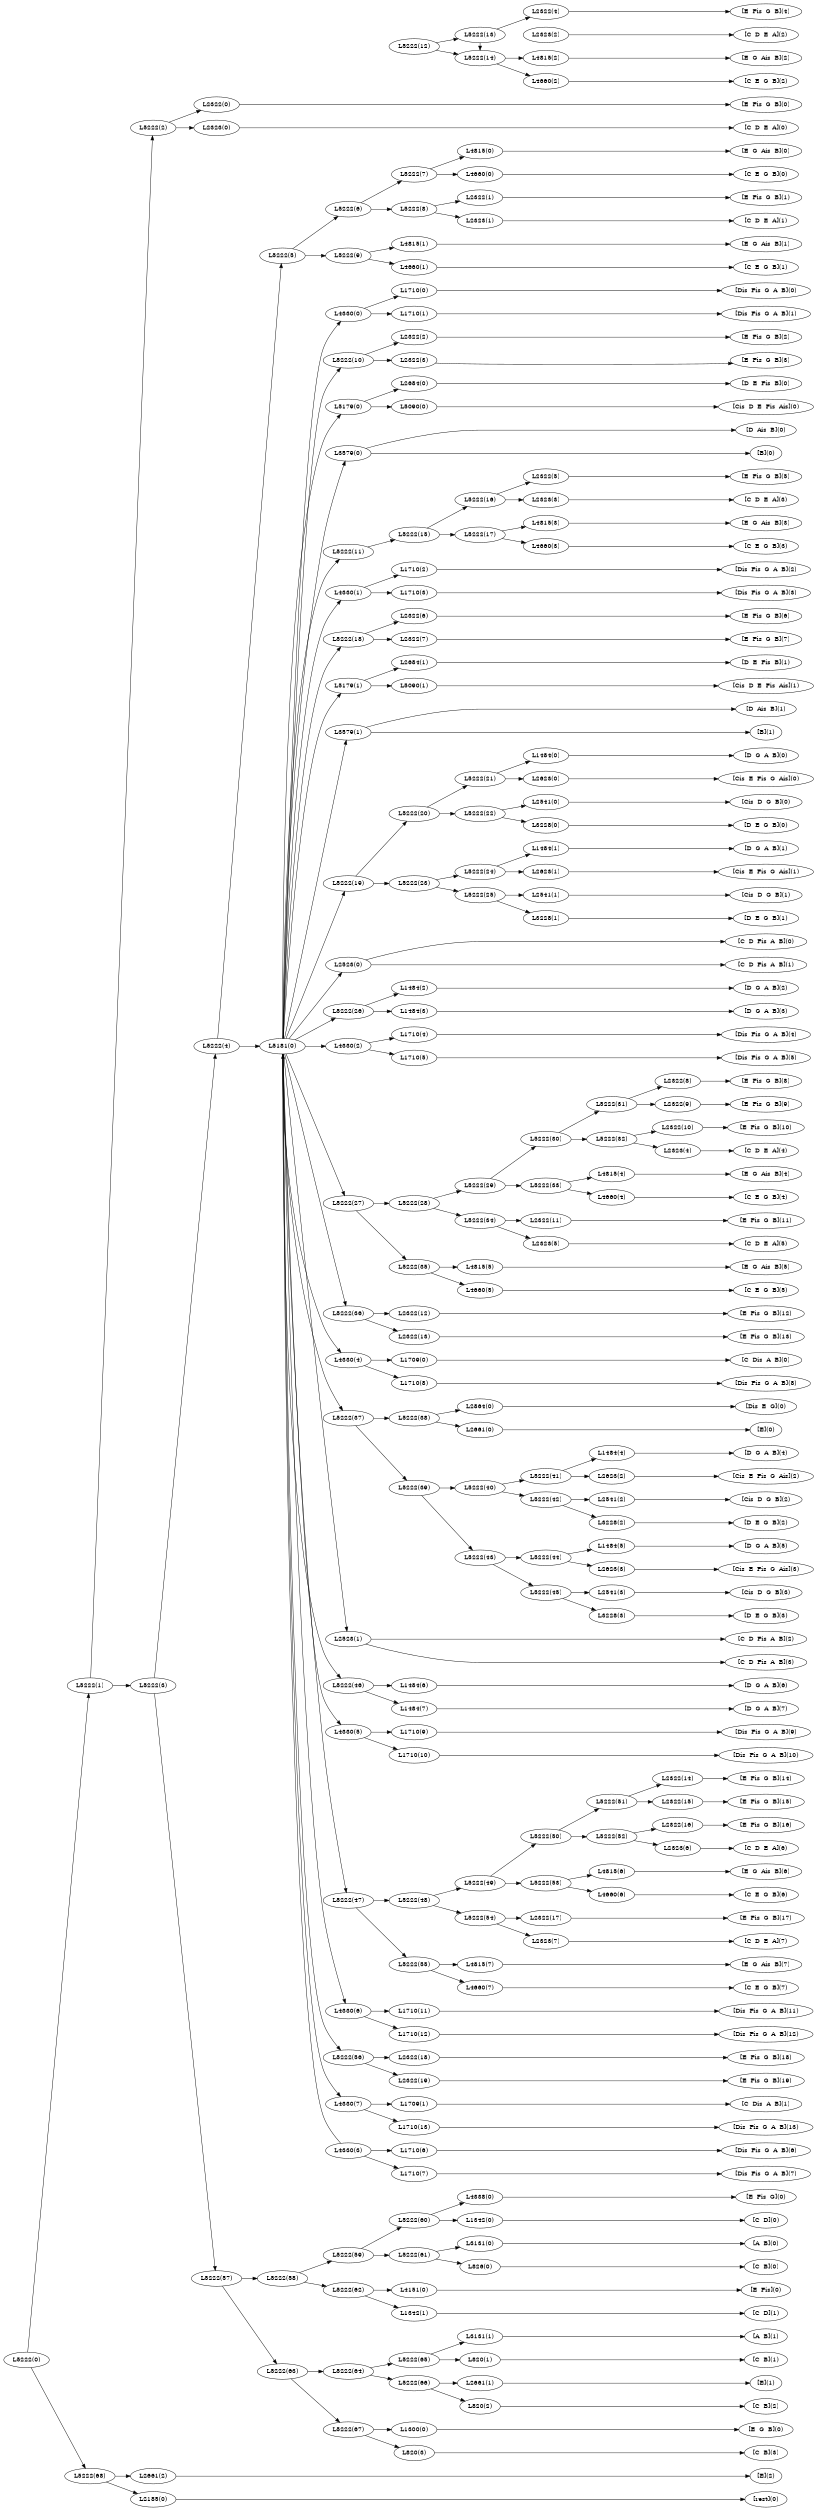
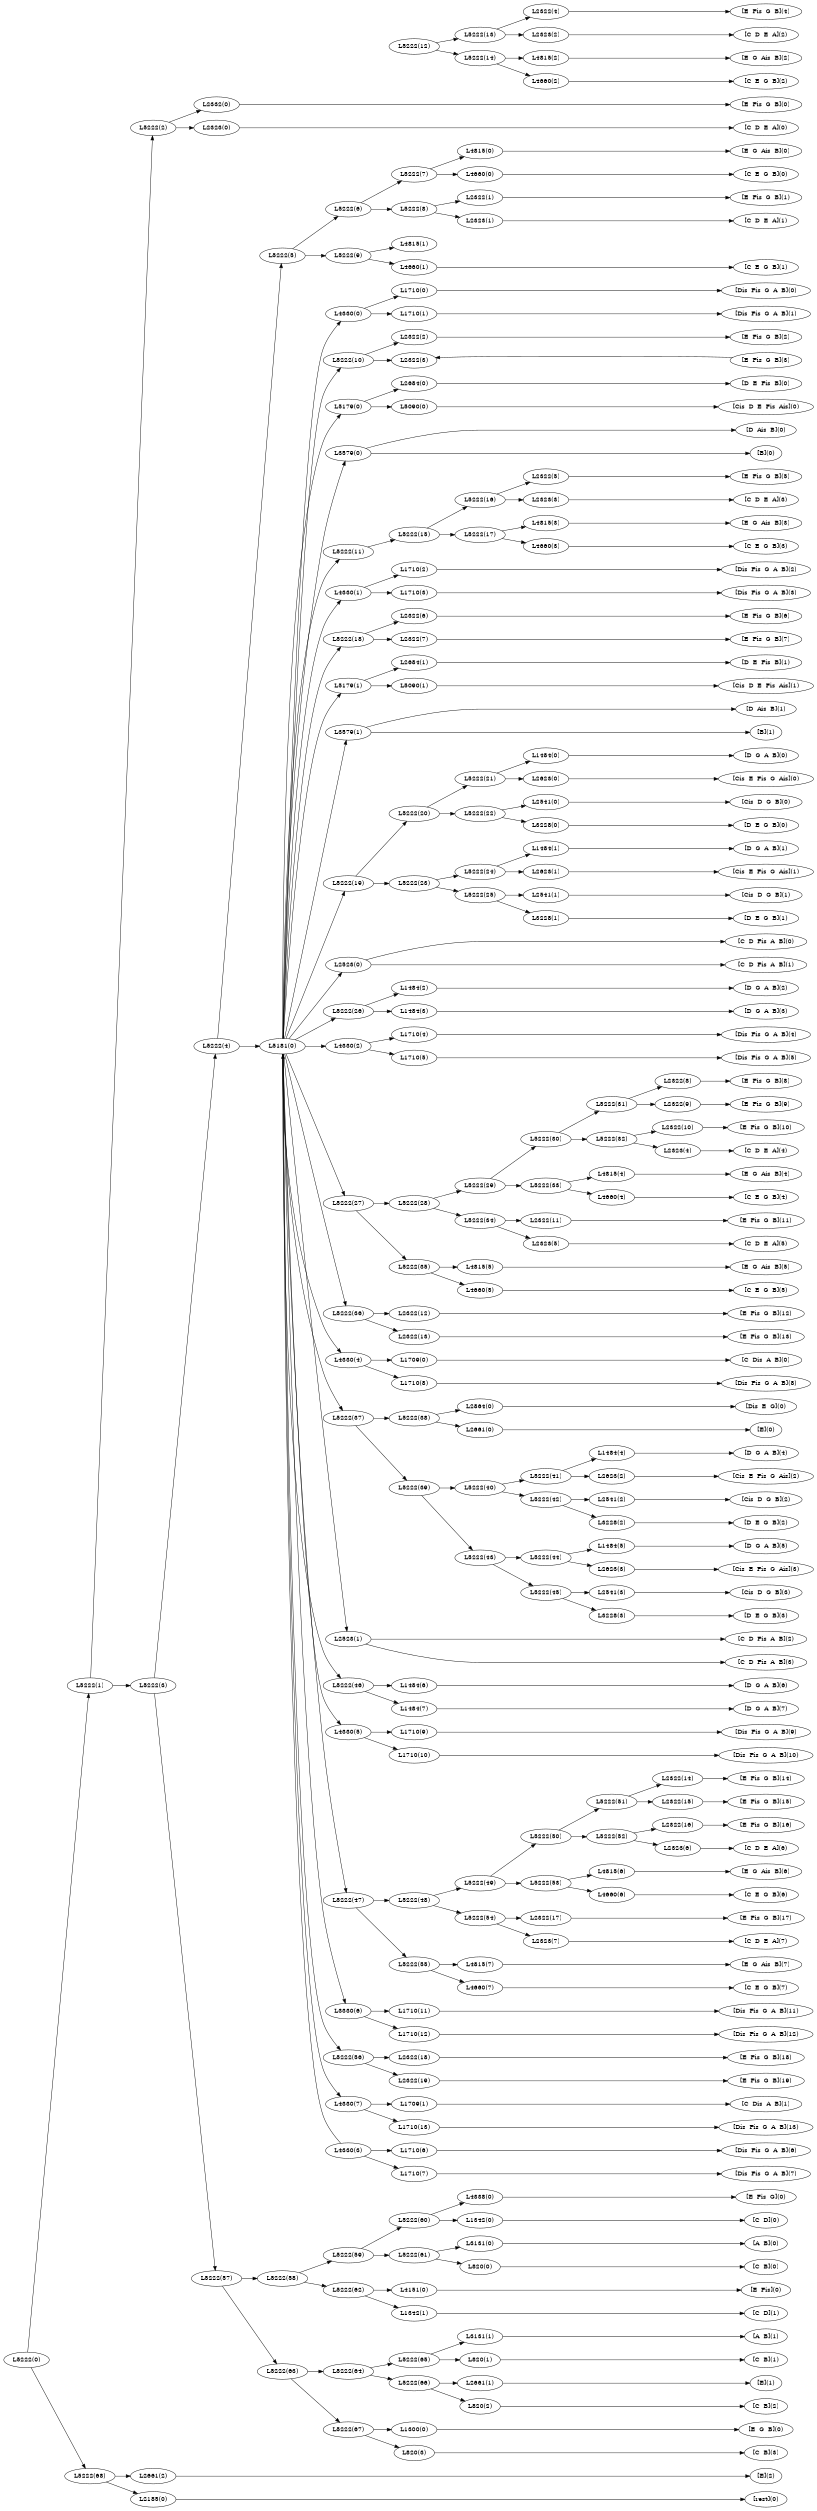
edge "L5222(13)" -> "L5222(14)": now "L5222(13)" -> "L2323(2)"
node "L2322(0)": label "L2322(0)" -> "L2332(0)"
node "[E  G  Ais  B](1)": removed
edge "L2322(3)" -> "[E  Fis  G  B](3)": reversed
node "L4330(6)": label "L4330(6)" -> "L3330(6)"
node "L826(0)": label "L826(0)" -> "L820(0)"
